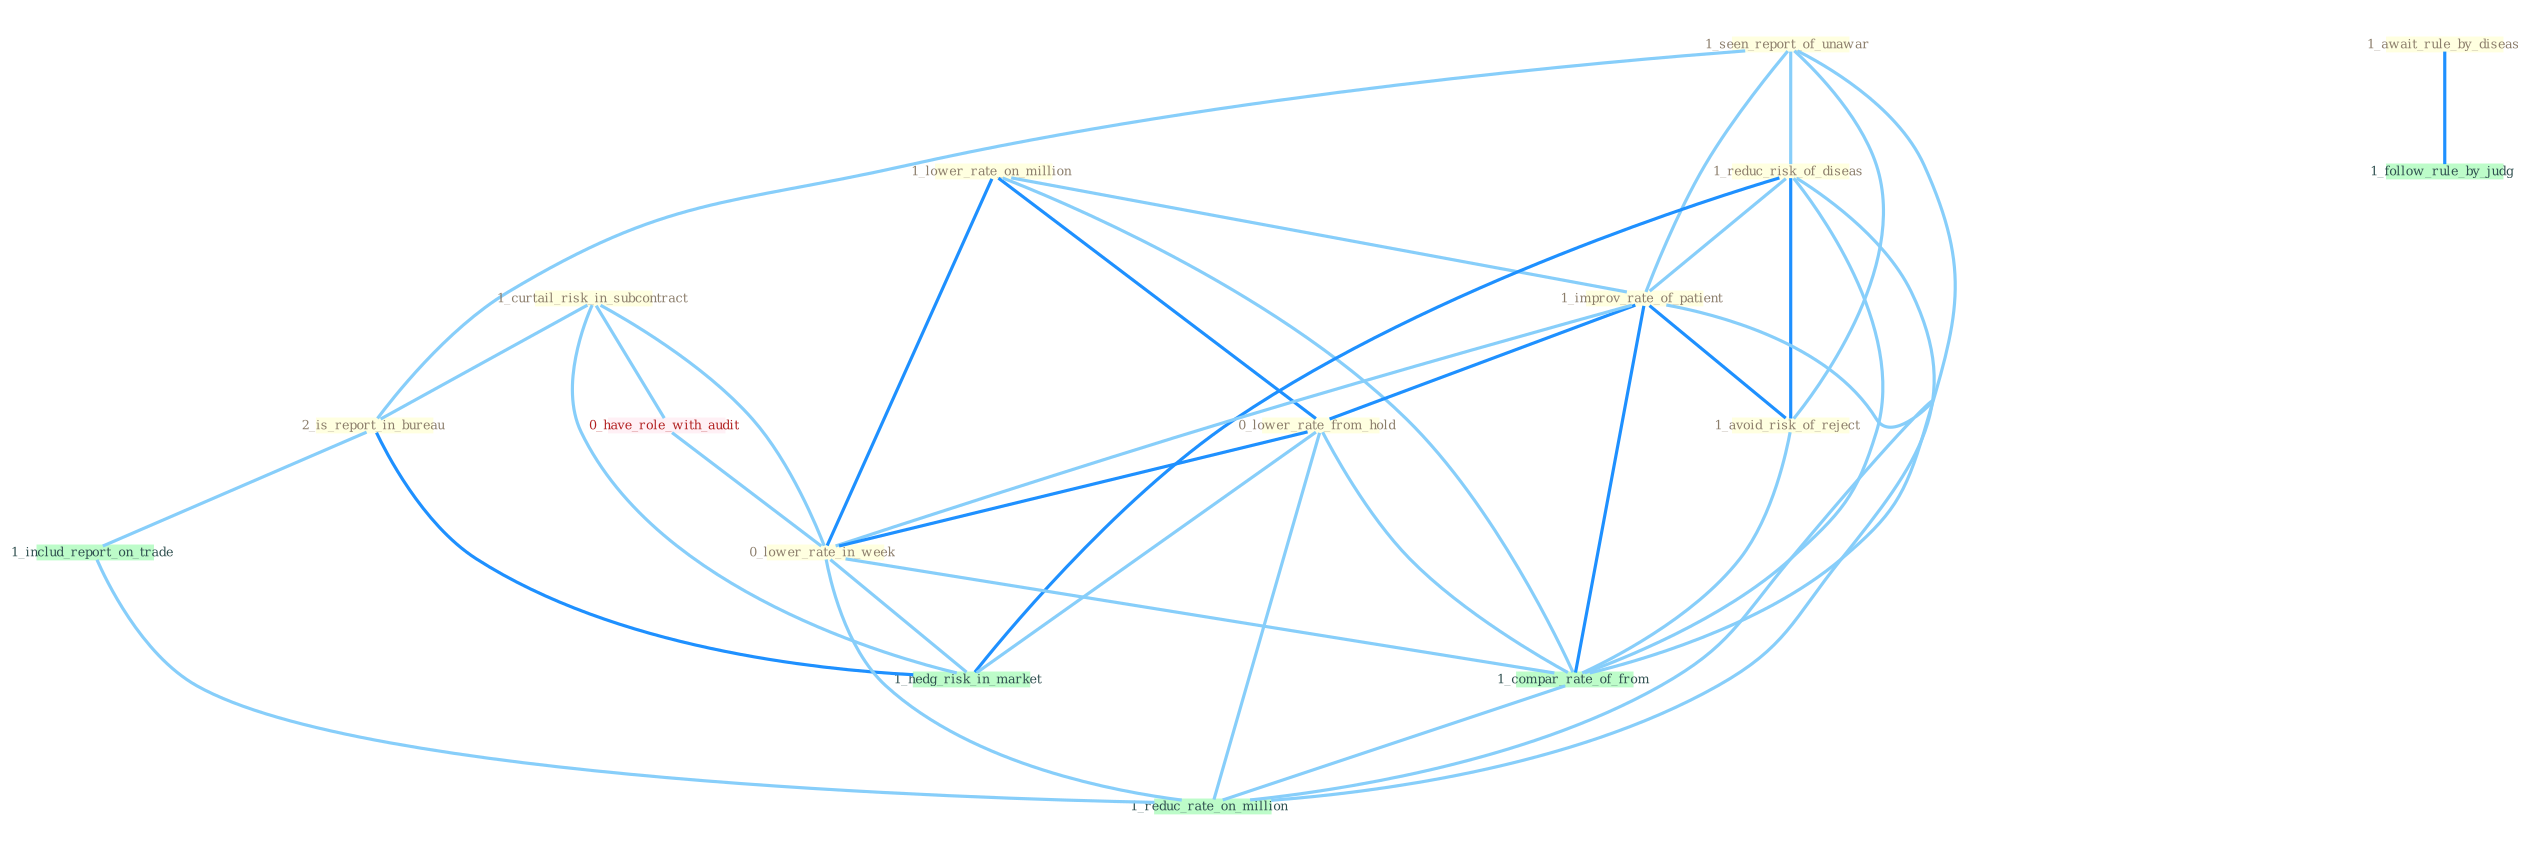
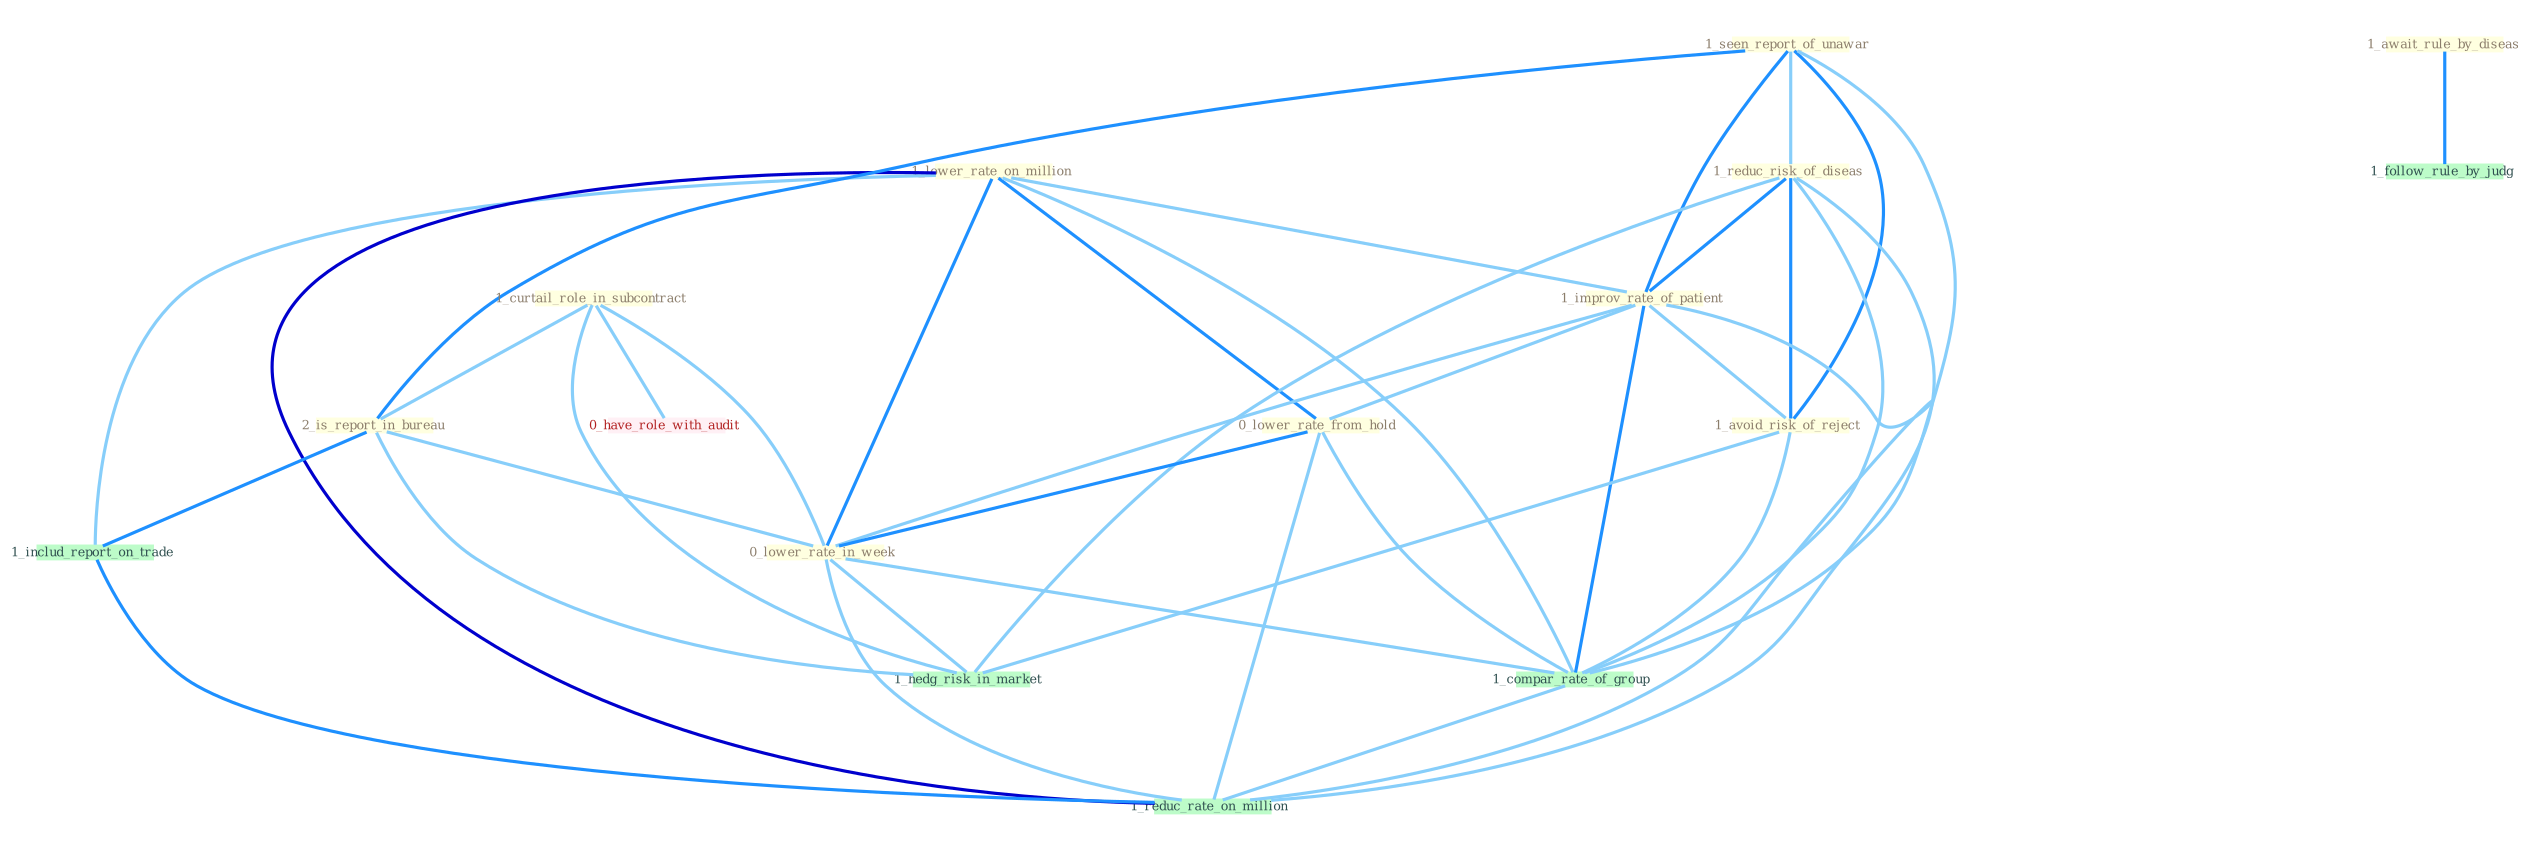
edge "1_seen_report_of_unawar" -- "2_is_report_in_bureau": color #87cefa -> #1e90ff
edge "1_seen_report_of_unawar" -- "1_improv_rate_of_patient": color #87cefa -> #1e90ff
edge "1_seen_report_of_unawar" -- "1_avoid_risk_of_reject": color #87cefa -> #1e90ff
edge "1_lower_rate_on_million" -- "1_includ_report_on_trade": added
edge "1_reduc_risk_of_diseas" -- "1_improv_rate_of_patient": color #87cefa -> #1e90ff
node "1_curtail_risk_in_subcontract": label "1_curtail_risk_in_subcontract" -> "1_curtail_role_in_subcontract"
edge "1_reduc_risk_of_diseas" -- "1_hedg_risk_in_market": color #1e90ff -> #87cefa
edge "1_improv_rate_of_patient" -- "1_avoid_risk_of_reject": color #1e90ff -> #87cefa
edge "1_improv_rate_of_patient" -- "0_lower_rate_from_hold": color #1e90ff -> #87cefa
edge "2_is_report_in_bureau" -- "1_includ_report_on_trade": color #87cefa -> #1e90ff
edge "0_have_role_with_audit" -- "0_lower_rate_in_week": now "2_is_report_in_bureau" -- "0_lower_rate_in_week"
edge "1_lower_rate_on_million" -- "1_reduc_rate_on_million": added
edge "0_lower_rate_from_hold" -- "1_hedg_risk_in_market": now "1_avoid_risk_of_reject" -- "1_hedg_risk_in_market"
edge "2_is_report_in_bureau" -- "1_hedg_risk_in_market": color #1e90ff -> #87cefa
node "1_compar_rate_of_from": label "1_compar_rate_of_from" -> "1_compar_rate_of_group"
edge "1_includ_report_on_trade" -- "1_reduc_rate_on_million": color #87cefa -> #1e90ff
